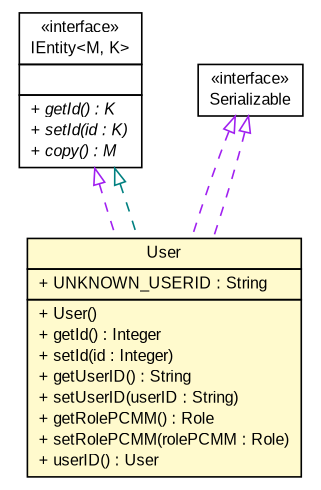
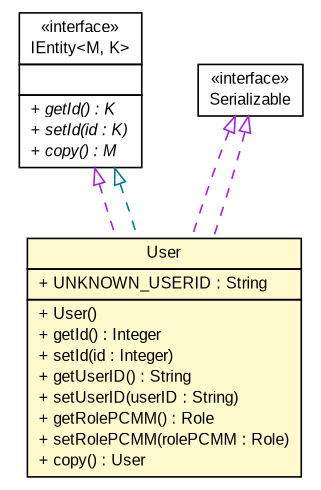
node "User": text "+ userID() : User" -> "+ copy() : User"
